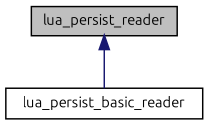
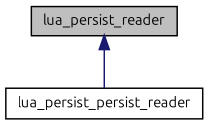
node "lua_persist_basic_reader": label "lua_persist_basic_reader" -> "lua_persist_persist_reader"
